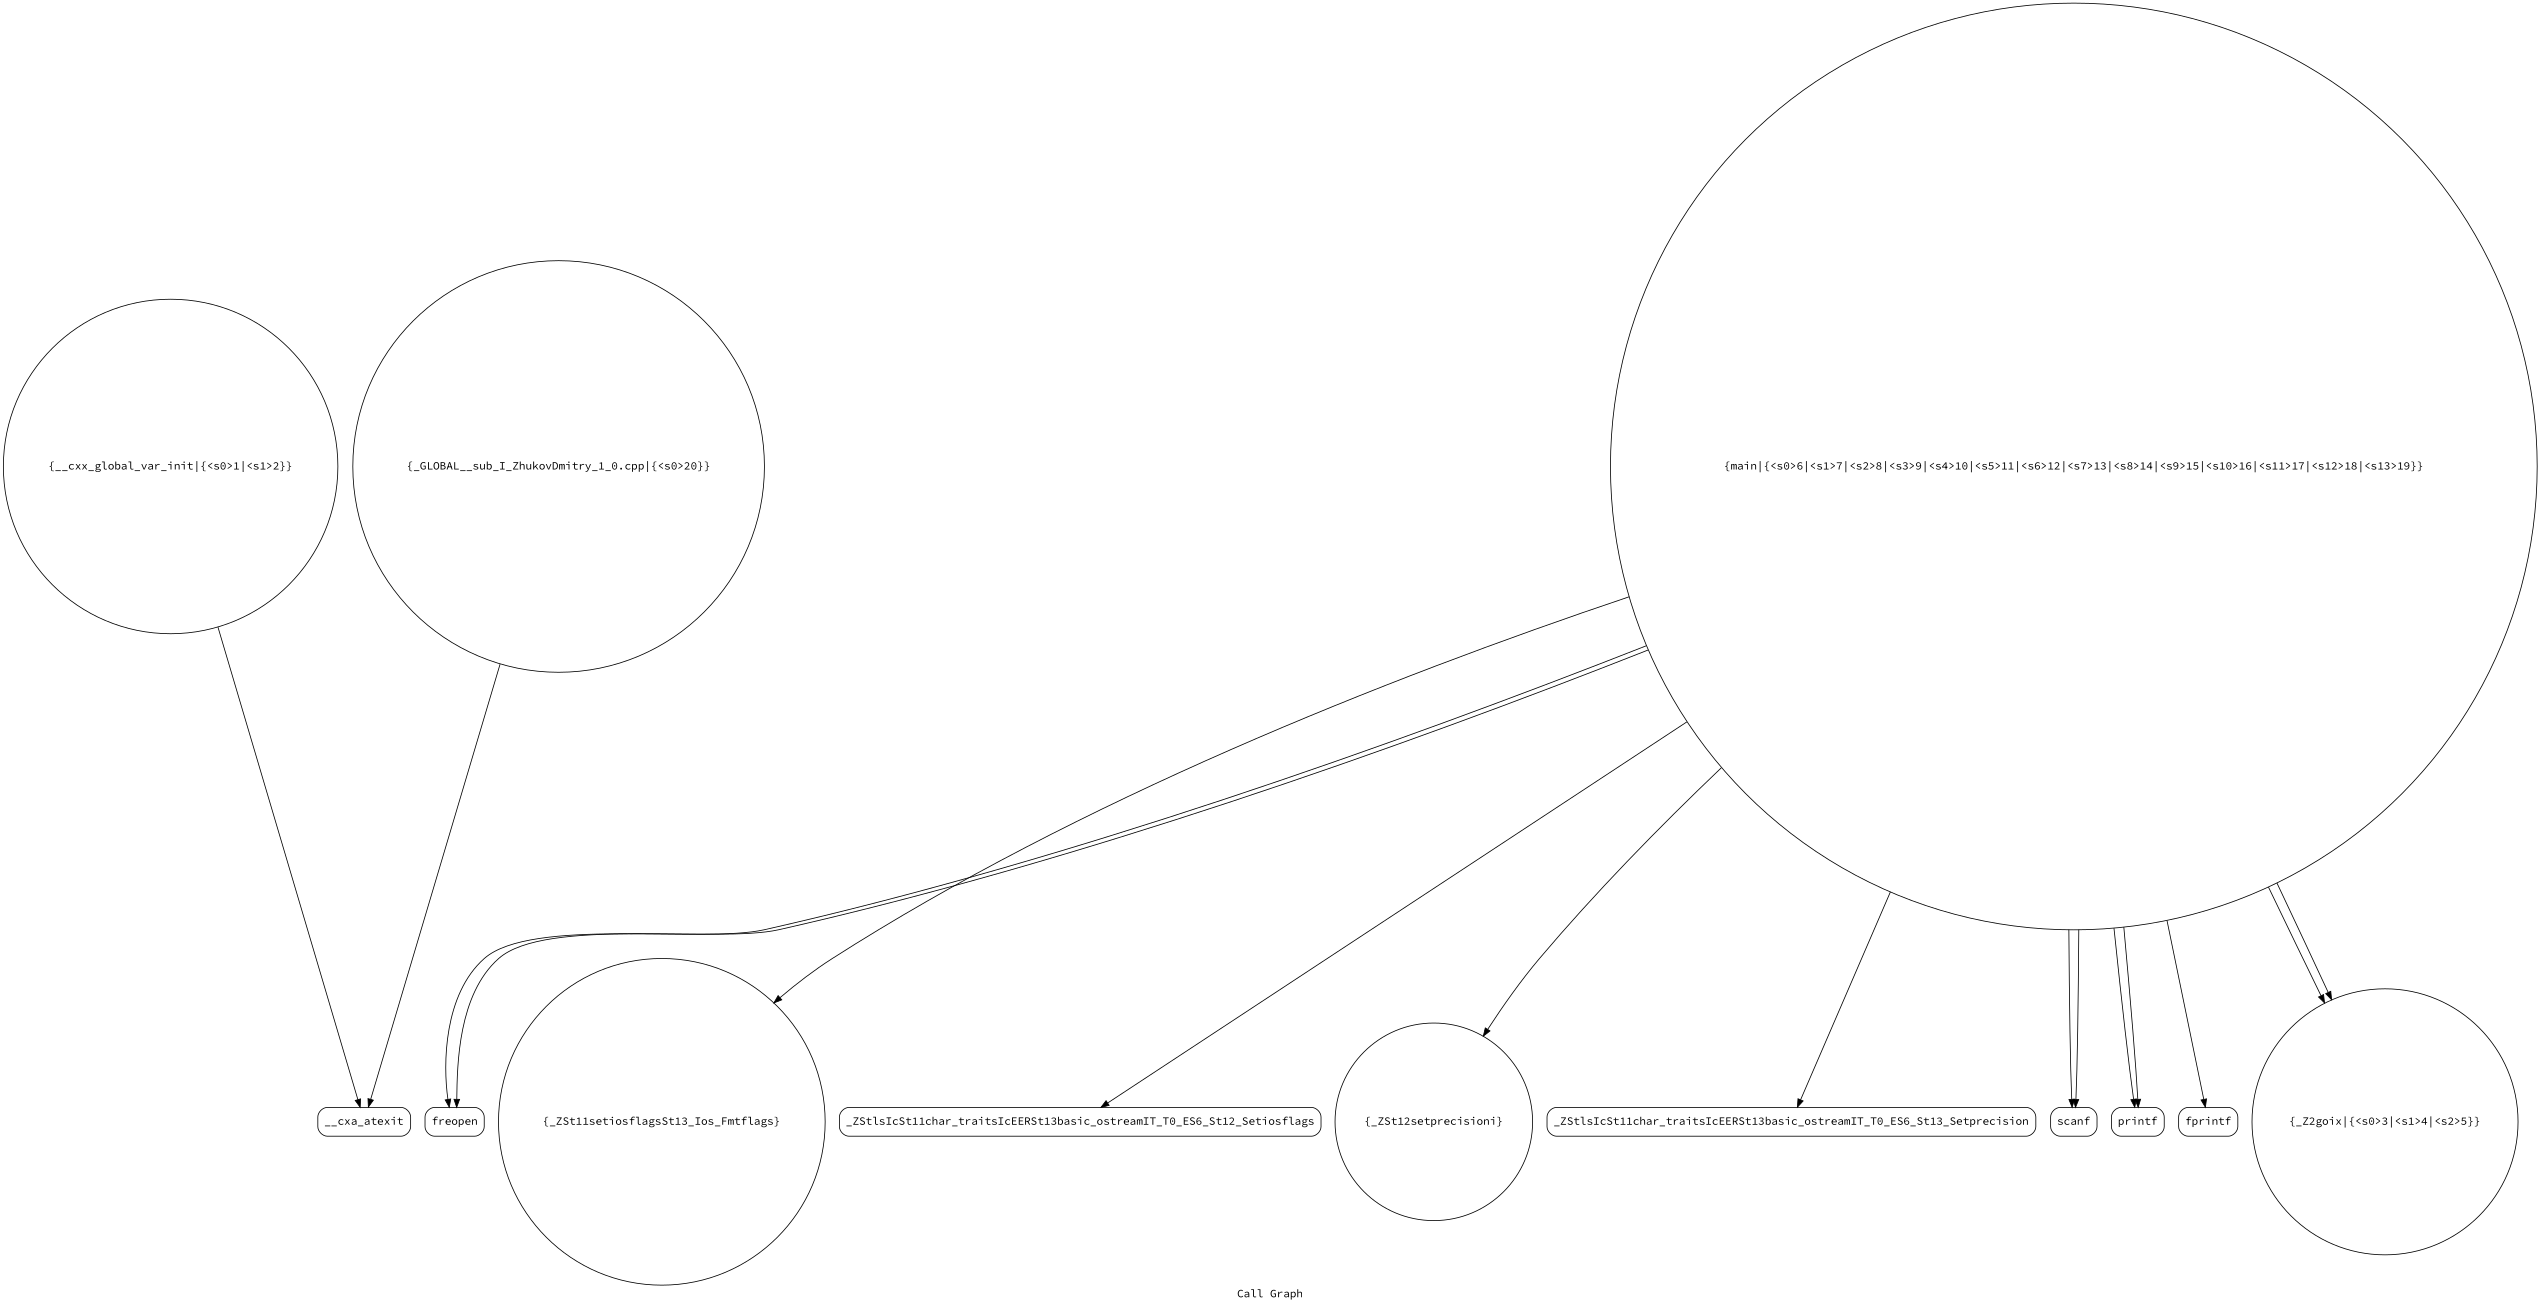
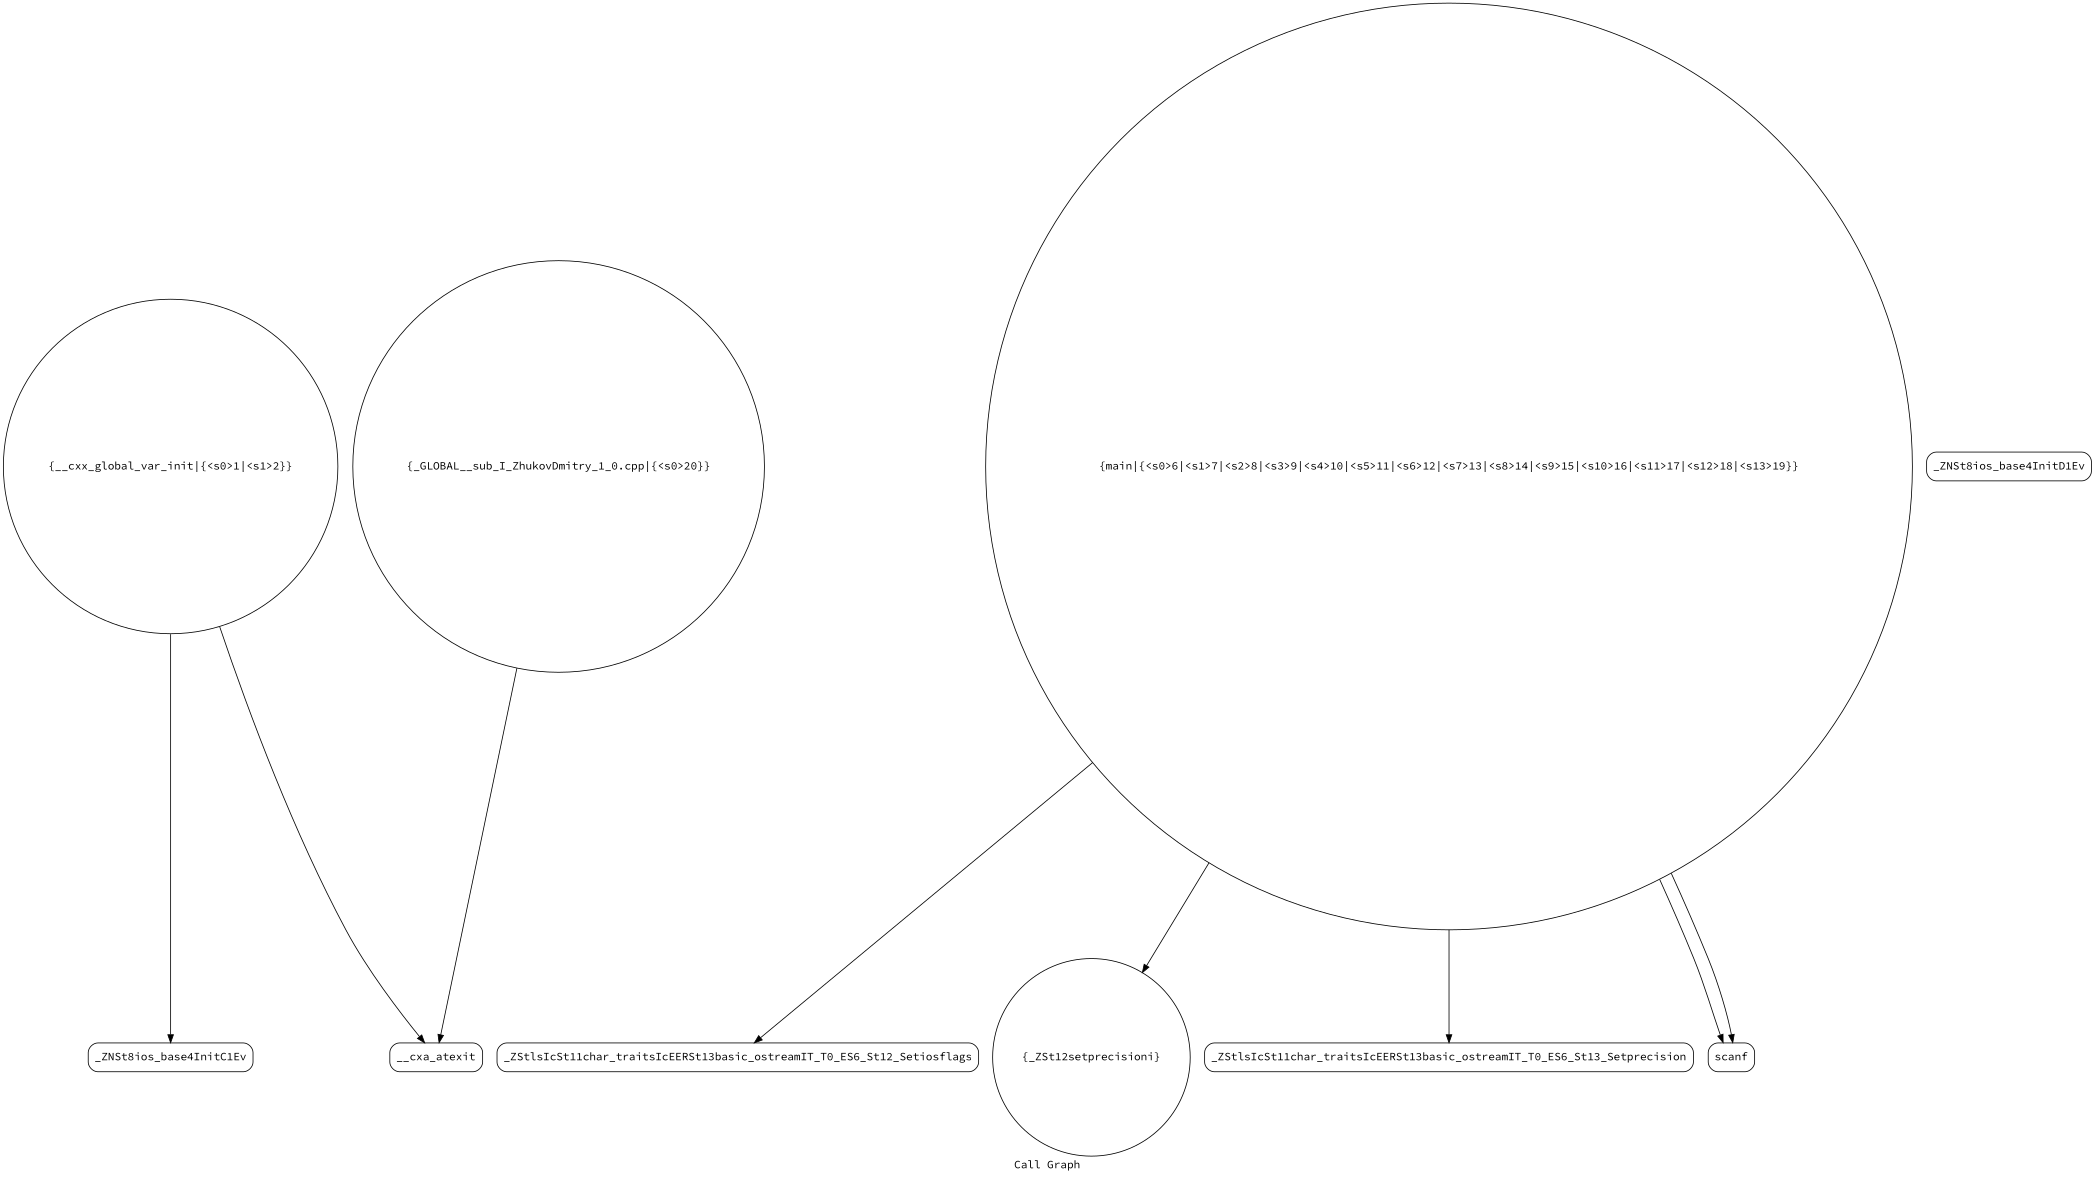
node "_ZNSt8ios_base4InitD1Ev": added
node "_ZNSt8ios_base4InitC1Ev": added
node "freopen": removed
node "{_ZSt11setiosflagsSt13_Ios_Fmtflags}": removed
node "printf": removed
node "fprintf": removed
node "{_Z2goix|{<s0>3|<s1>4|<s2>5}}": removed
